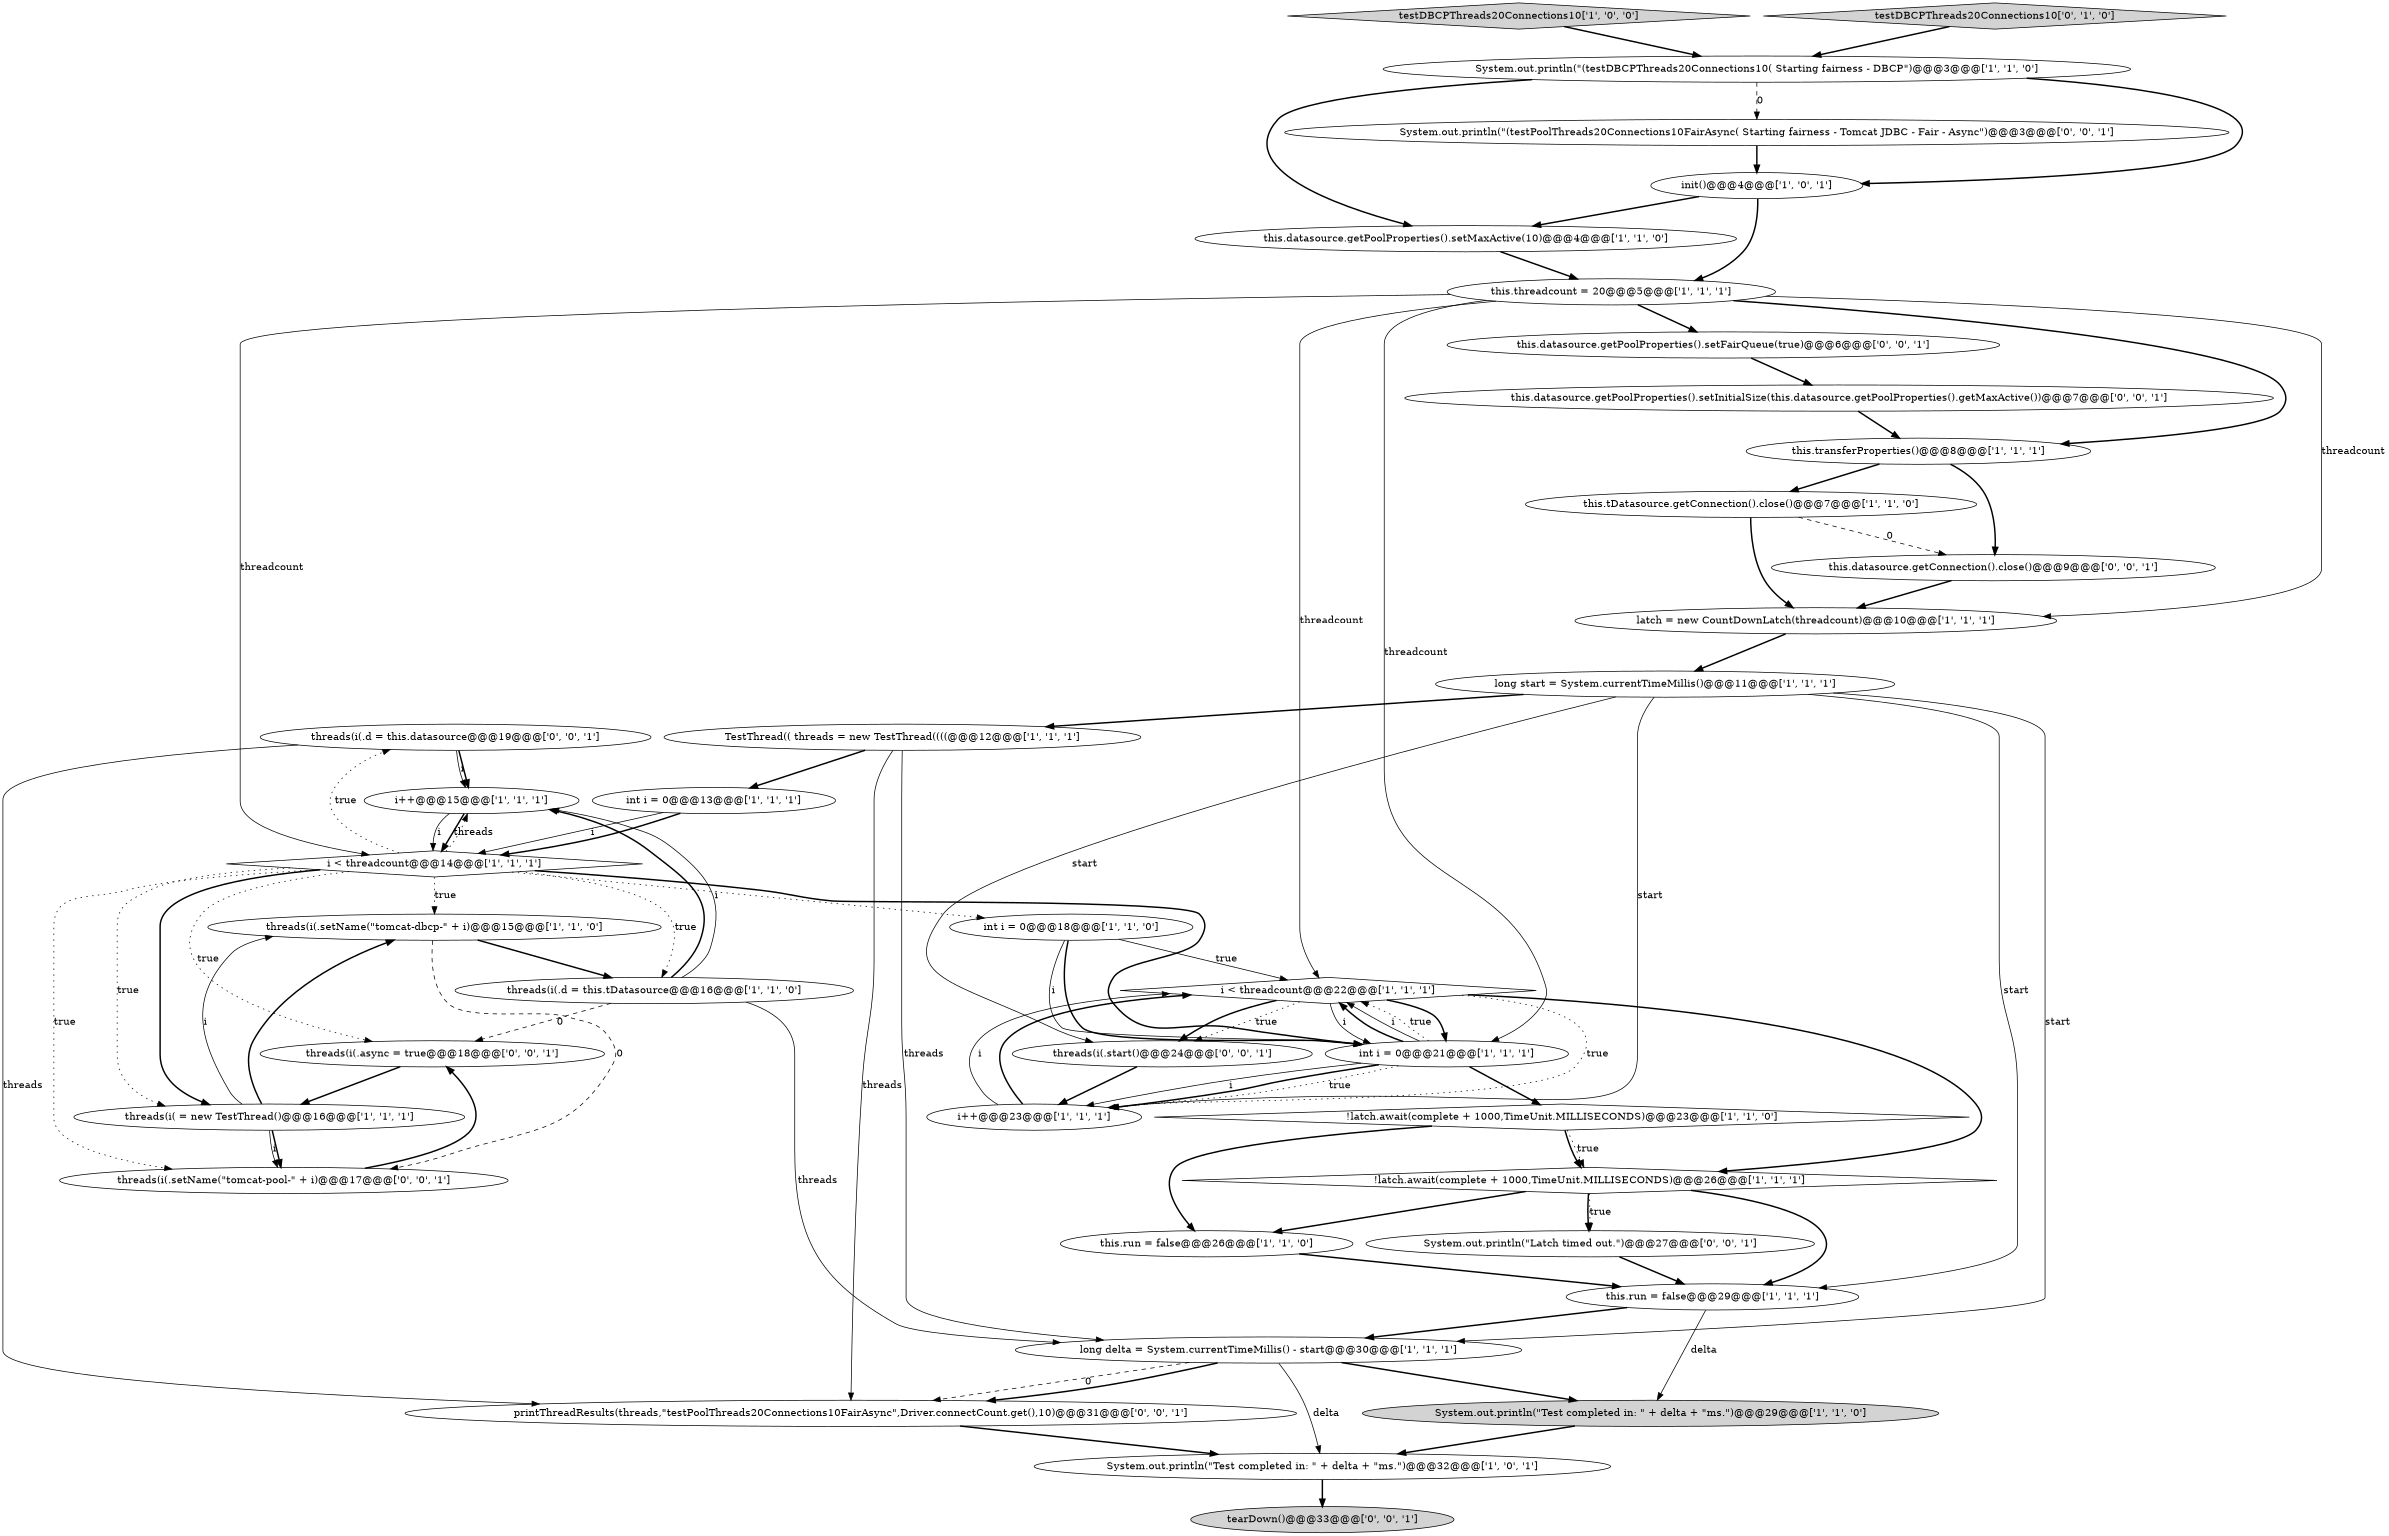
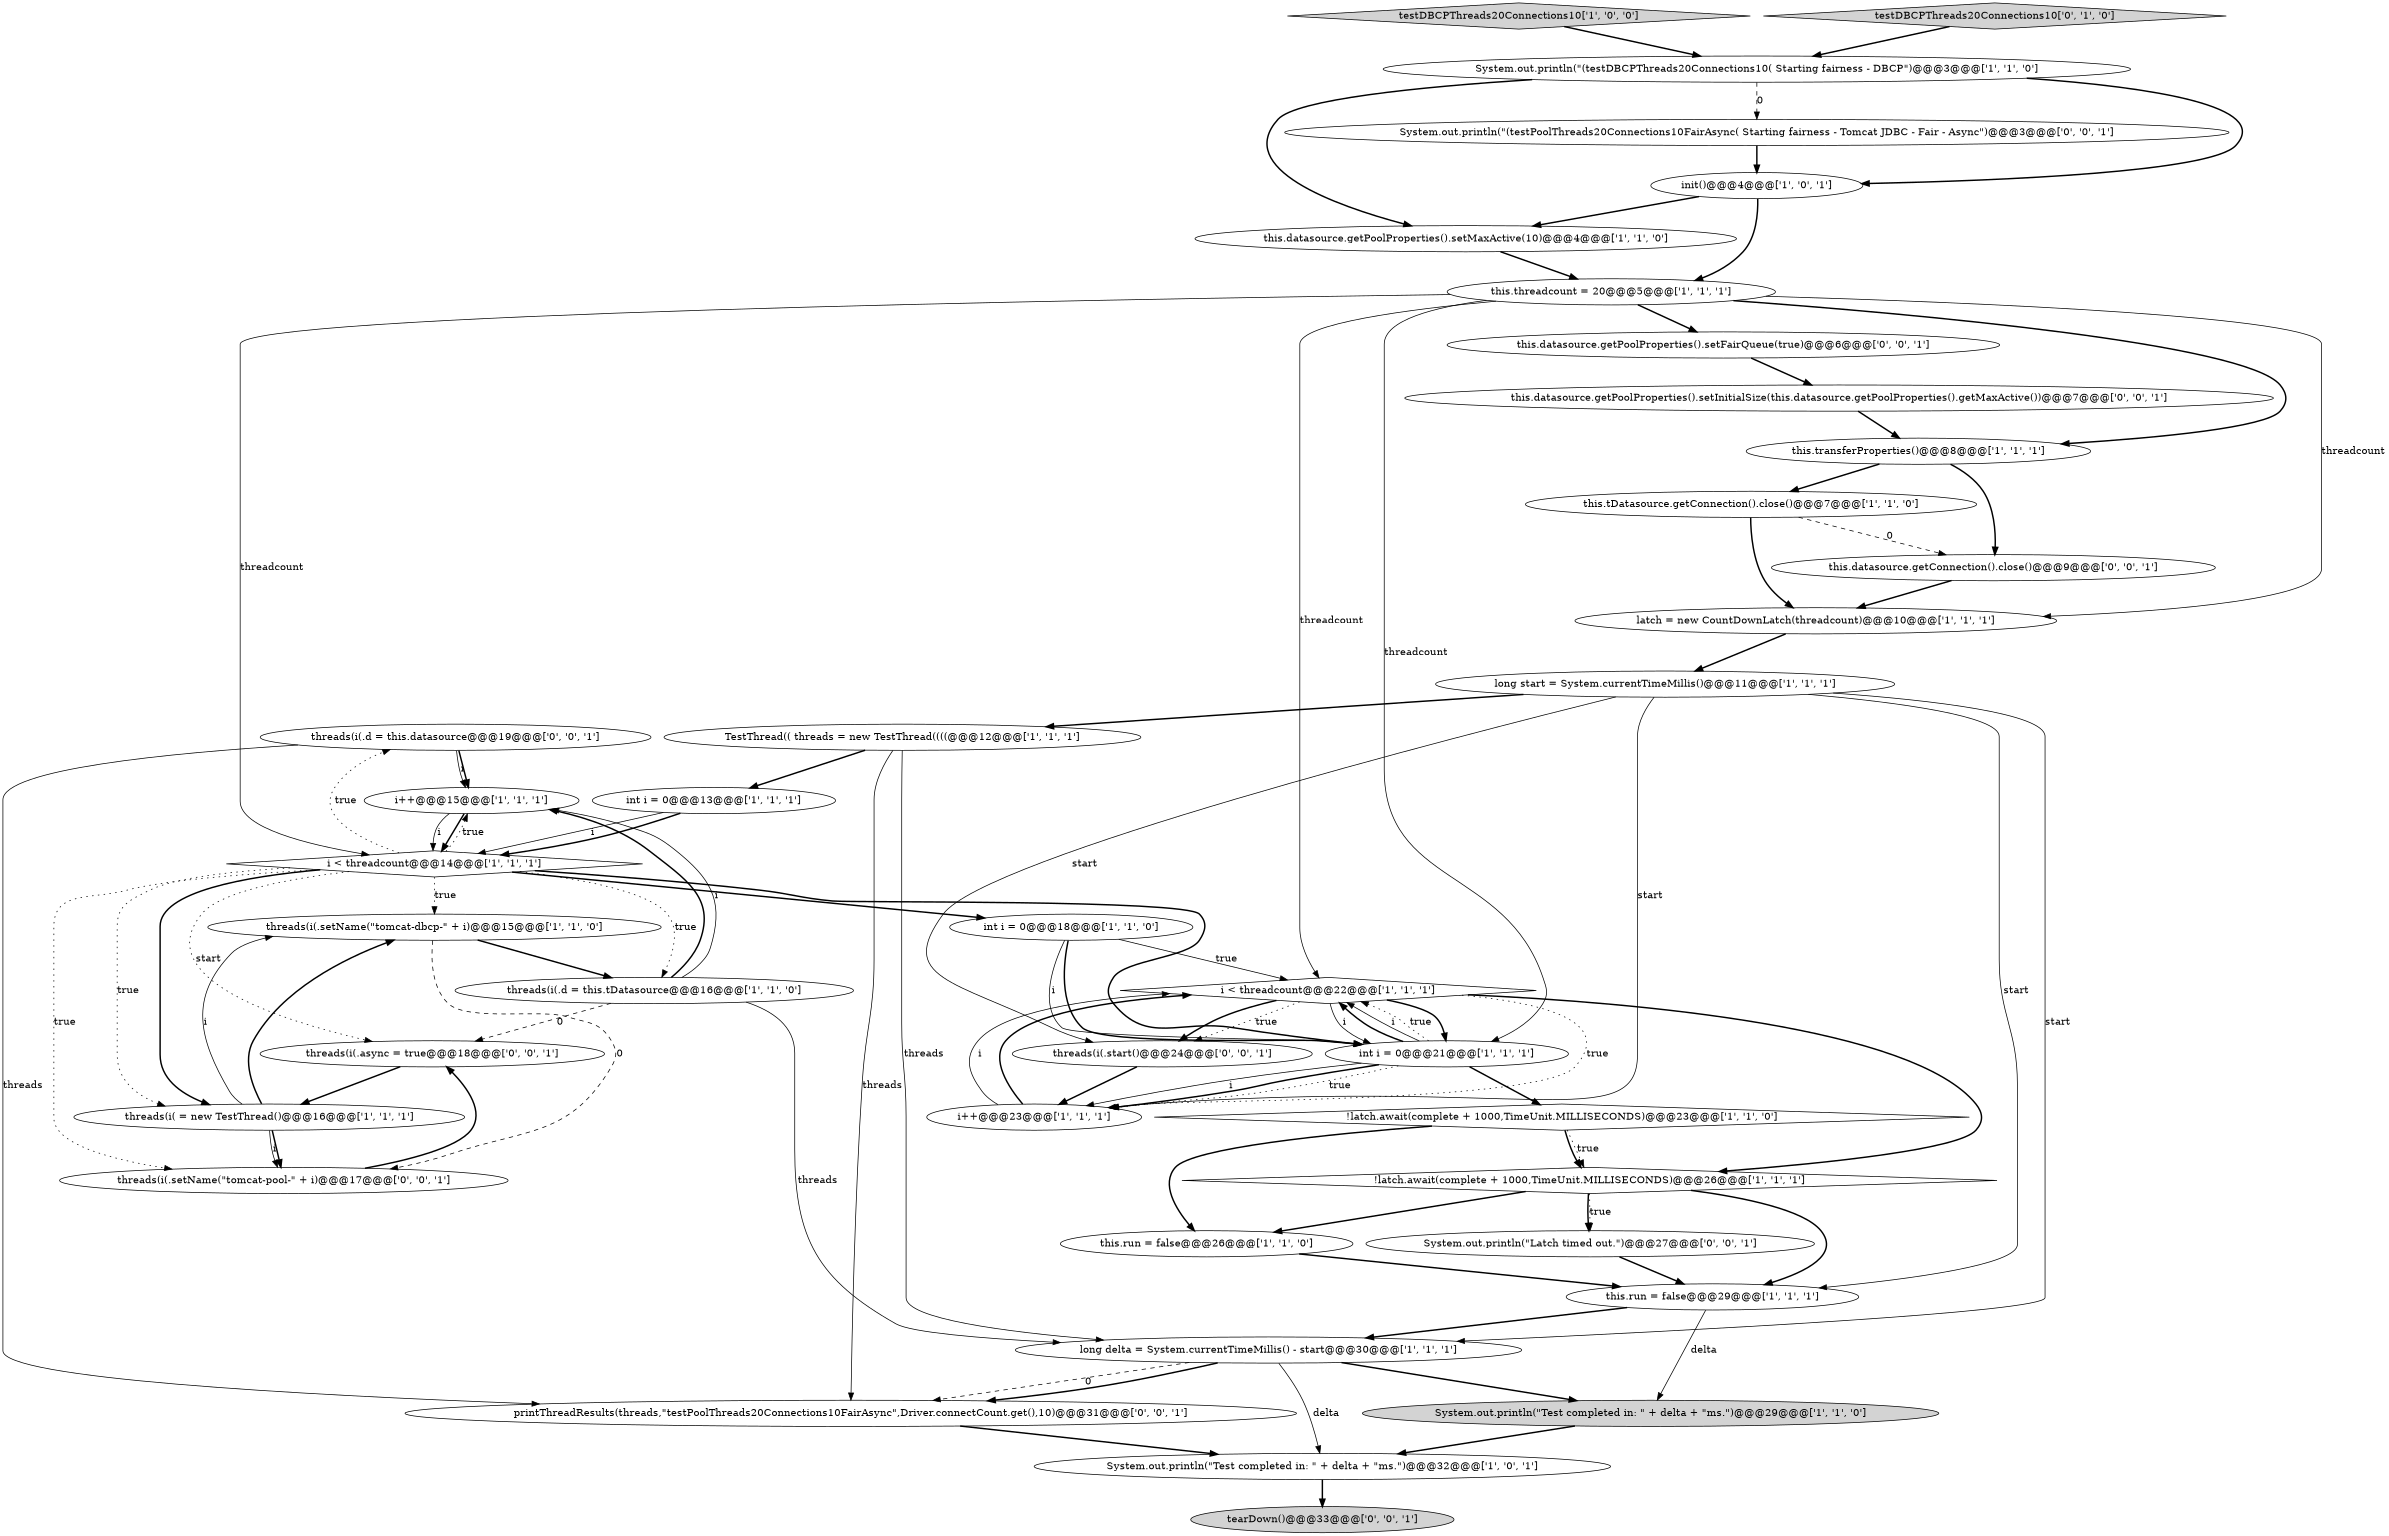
edge "i < threadcount@@@14@@@['1', '1', '1']" -> "i++@@@15@@@['1', '1', '1']": label "threads" -> "true"
edge "i < threadcount@@@14@@@['1', '1', '1']" -> "int i = 0@@@18@@@['1', '1', '0']": style dotted -> bold
edge "i < threadcount@@@14@@@['1', '1', '1']" -> "threads(i(.async = true@@@18@@@['0', '0', '1']": label "true" -> "start"
